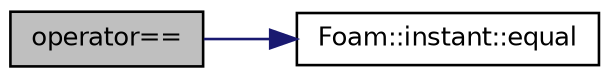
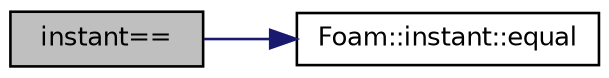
node "operator==": label "operator==" -> "instant=="
